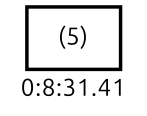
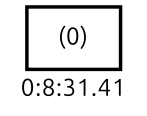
node "(5)": label "(5)" -> "(0)"
